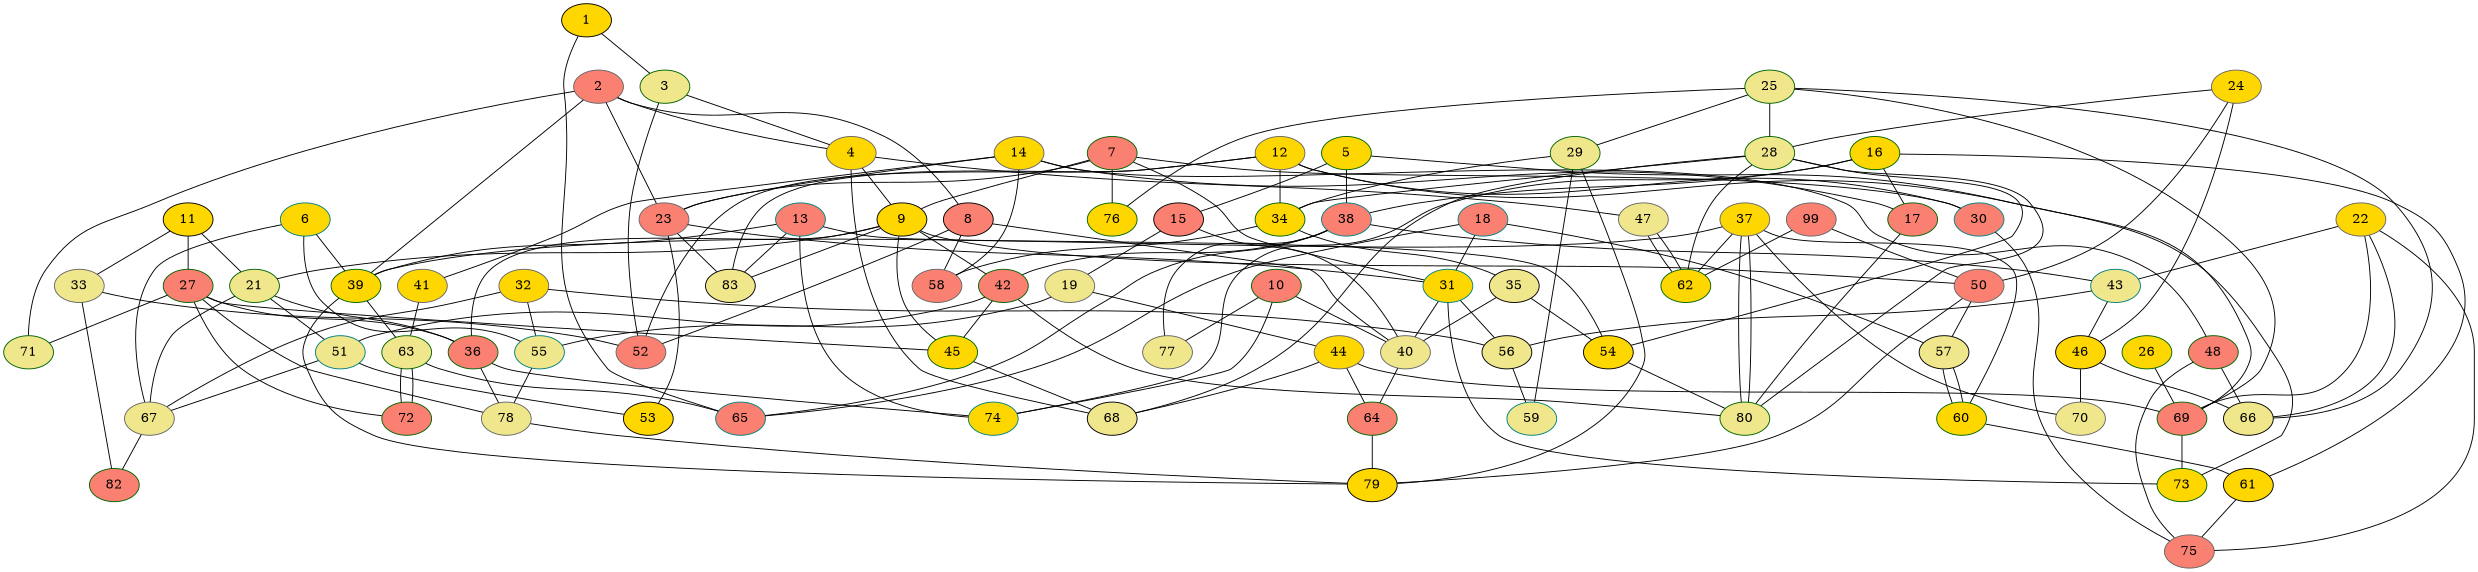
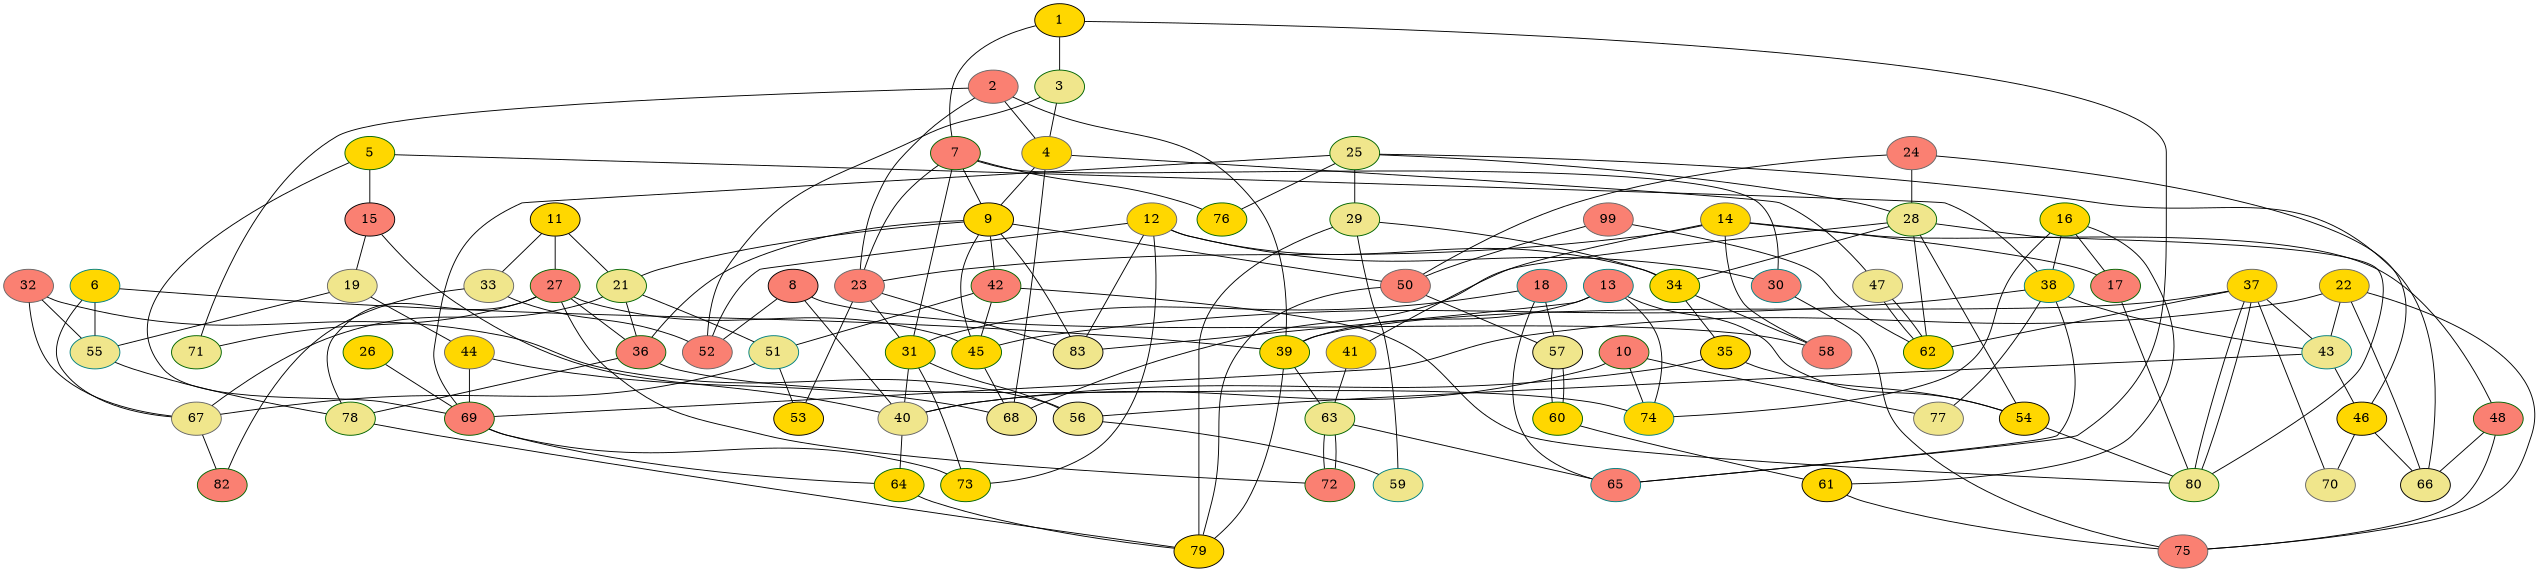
edge "1" -- "7": added
node "24": fillcolor gold -> salmon
edge "2" -- "8": removed
node "38": fillcolor salmon -> gold
edge "37" -- "60": now "37" -- "43"
edge "38" -- "42": now "38" -- "45"
node "32": fillcolor gold -> salmon
node "31": color teal -> darkgreen
node "35": fillcolor khaki -> gold
edge "44" -- "64": now "69" -- "64"
node "78": color gray40 -> darkgreen
node "64": fillcolor salmon -> gold
